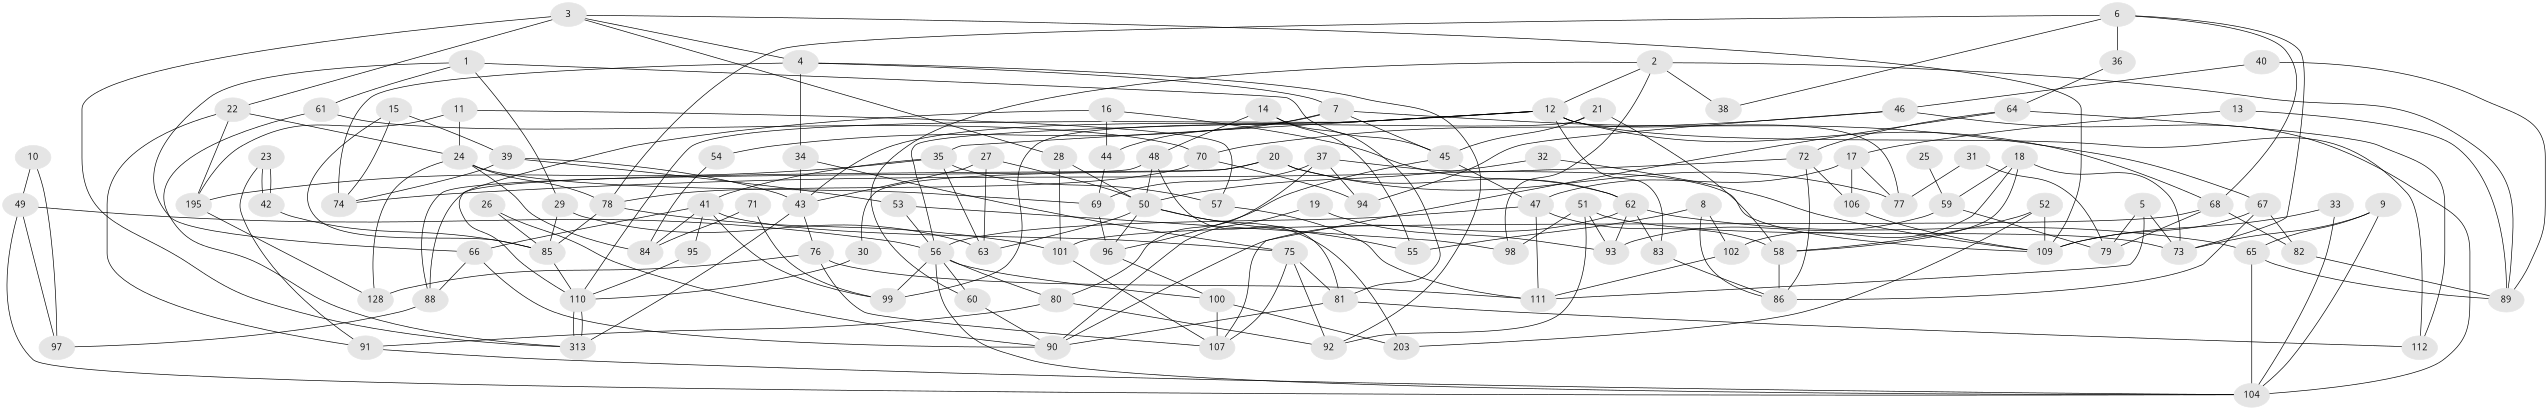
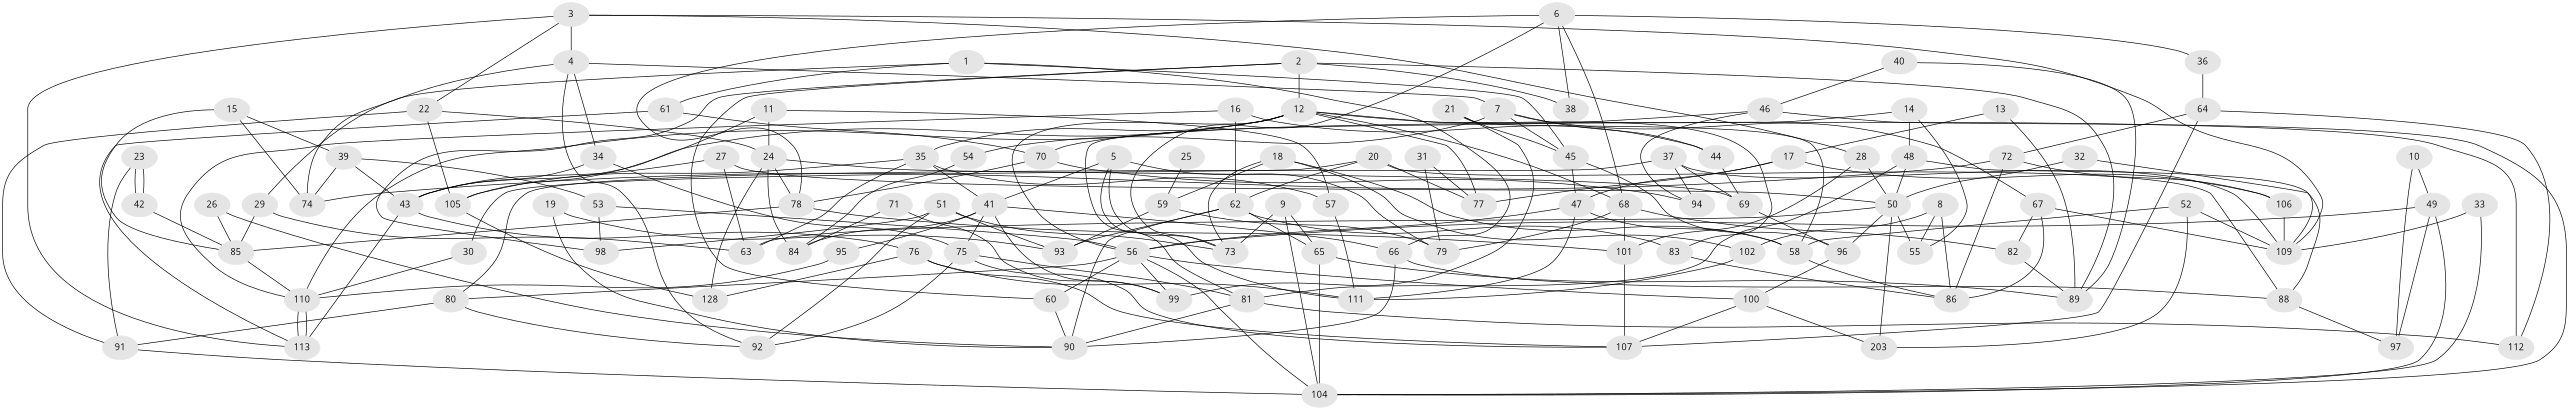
edge "5" -- "41": added
node "195": label "195" -> "105"
node "313": label "313" -> "113"
